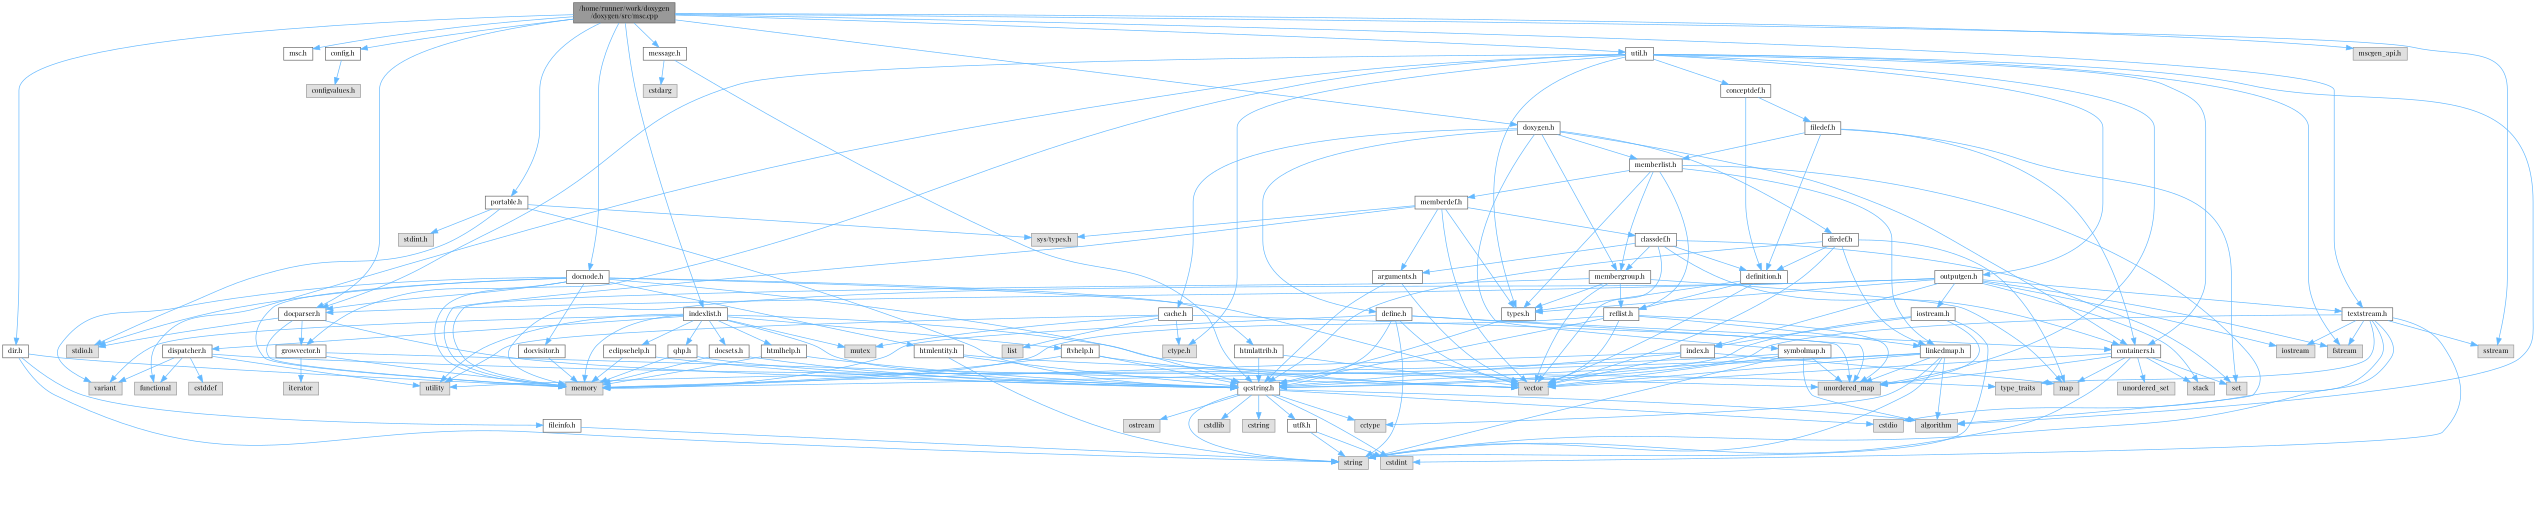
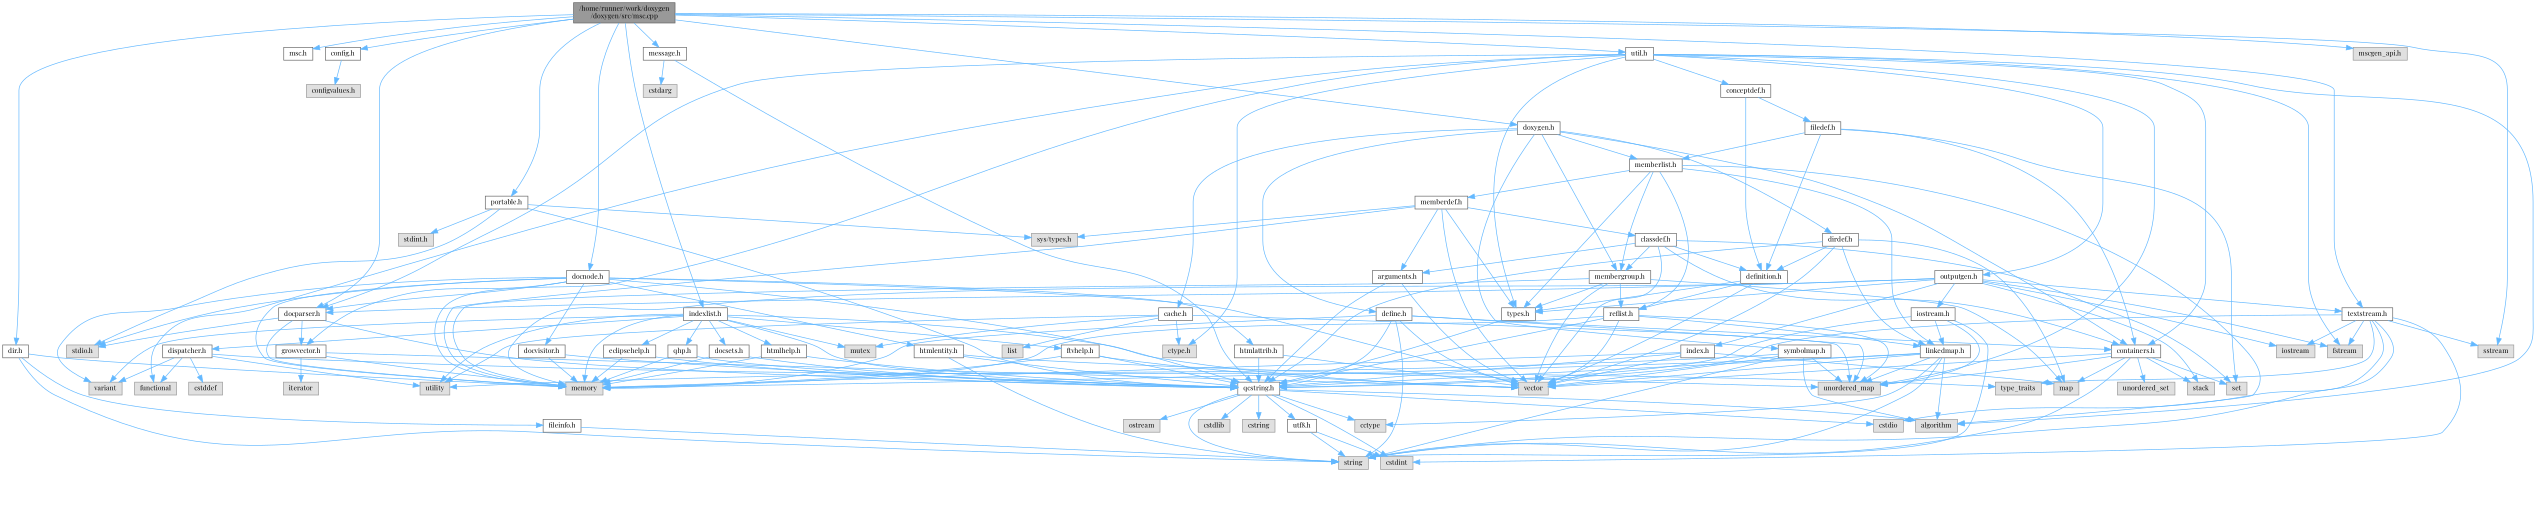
edge "iostream.h" -> "index.h": now "iostream.h" -> "linkedmap.h"
edge "docvisitor.h" -> "qcstring.h": added
